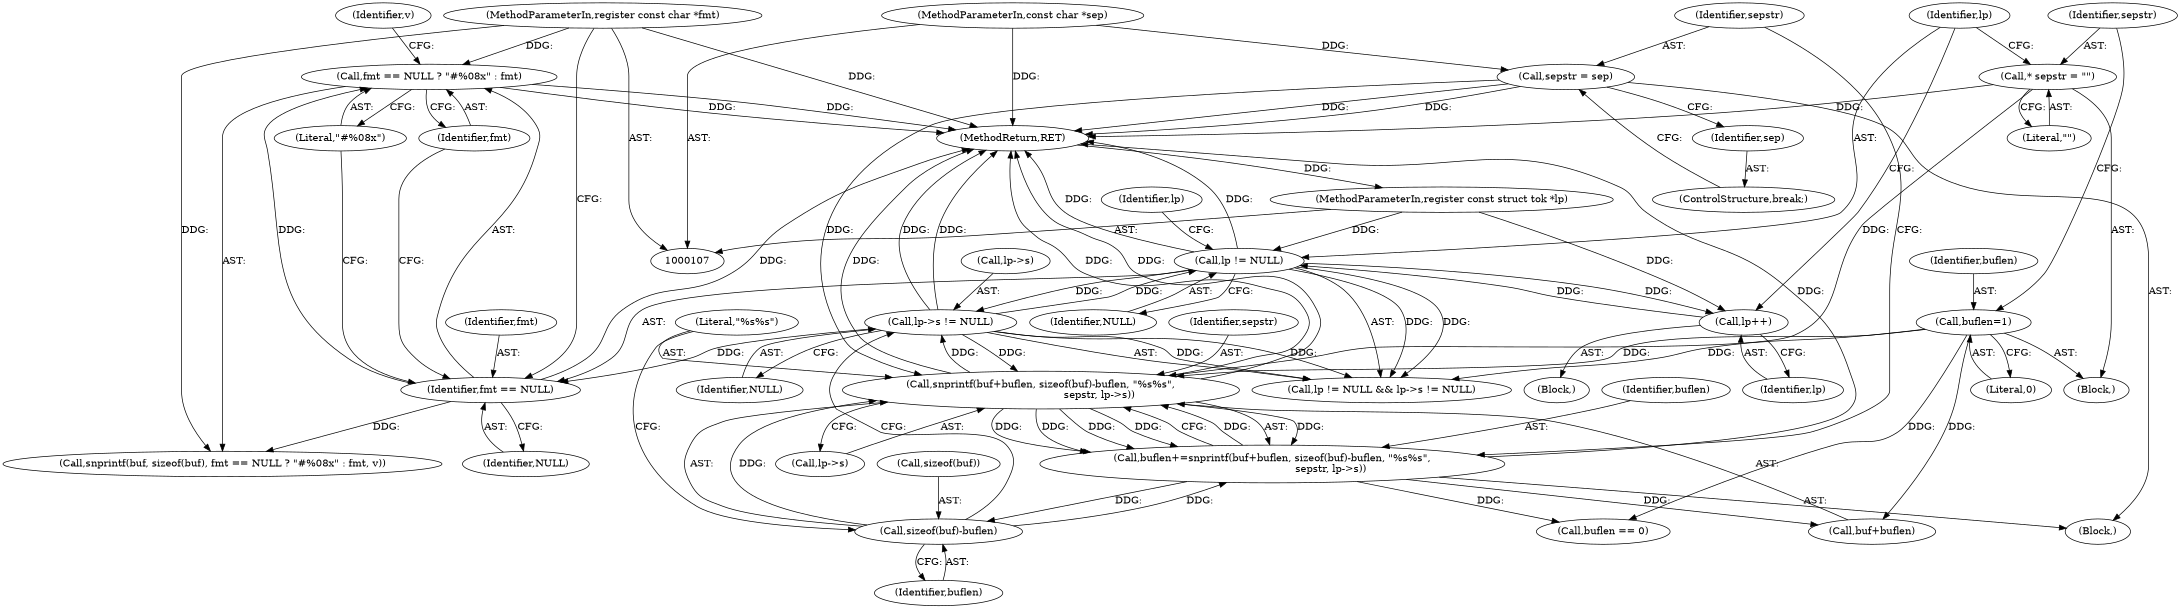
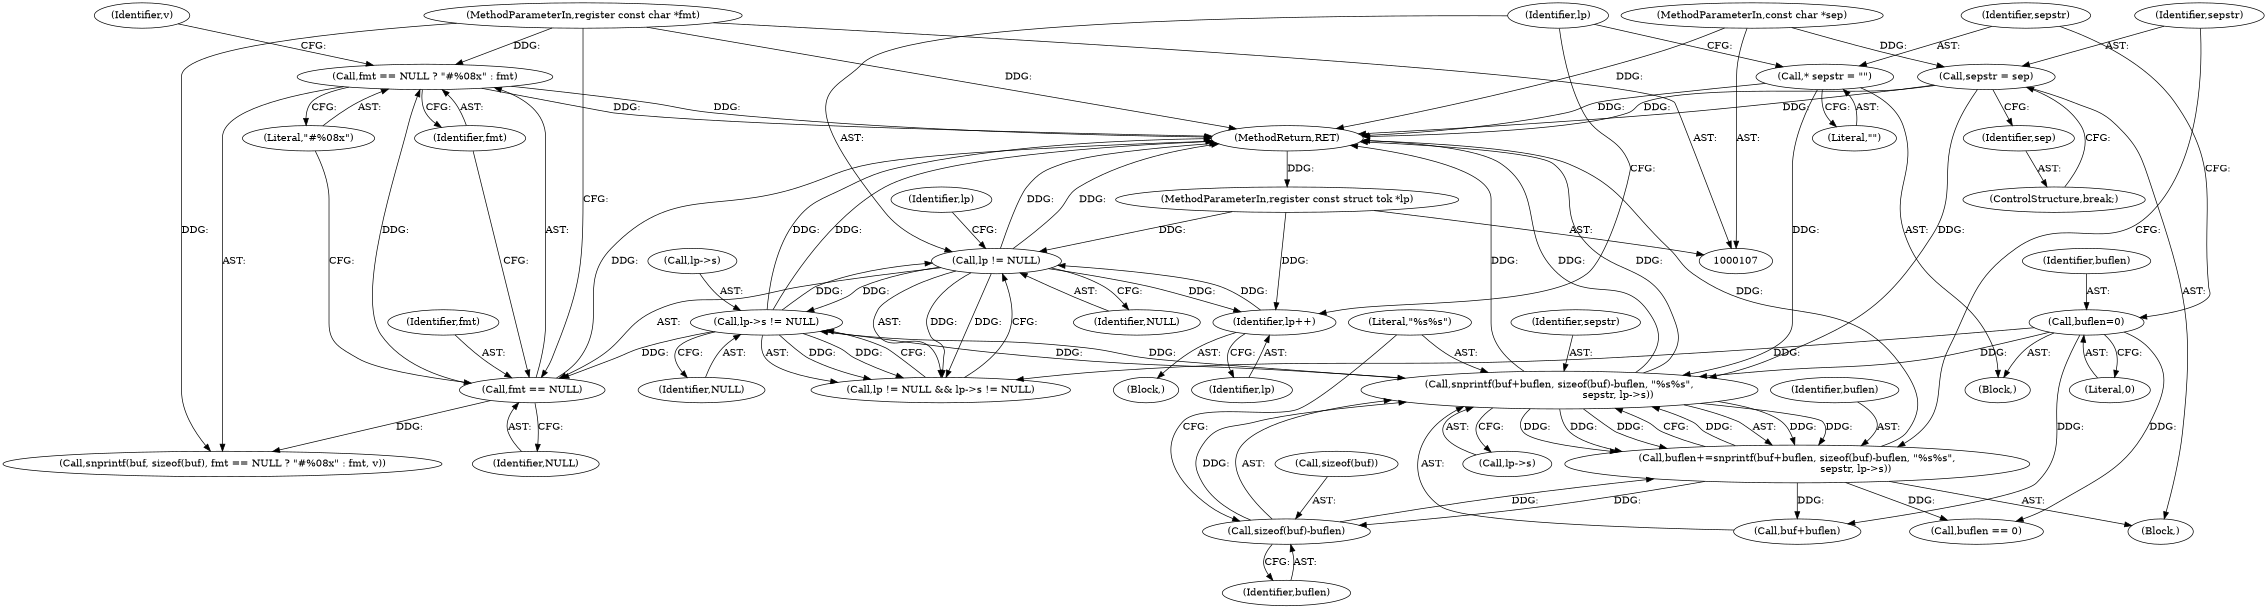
node "(Call,lp++)": label "(Call,lp++)" -> "(Identifier,lp++)"
node "(Call,buflen=1)": label "(Call,buflen=1)" -> "(Call,buflen=0)"
edge "(Call,lp != NULL && lp->s != NULL)" -> "(Call,lp != NULL)": added, label "CFG:"
node "(Identifier,fmt == NULL)": label "(Identifier,fmt == NULL)" -> "(Call,fmt == NULL)"
edge "(Call,sizeof(buf)-buflen)" -> "(Call,lp->s != NULL)": now "(Call,lp != NULL && lp->s != NULL)" -> "(Call,lp->s != NULL)"
